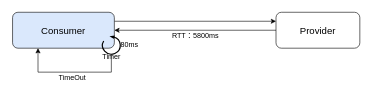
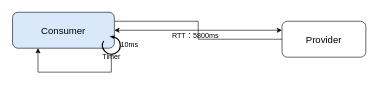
node "Provider": moved (318, 30) -> (324, 39)
node "80ms": label "80ms" -> "10ms"
node "TimeOut": removed
